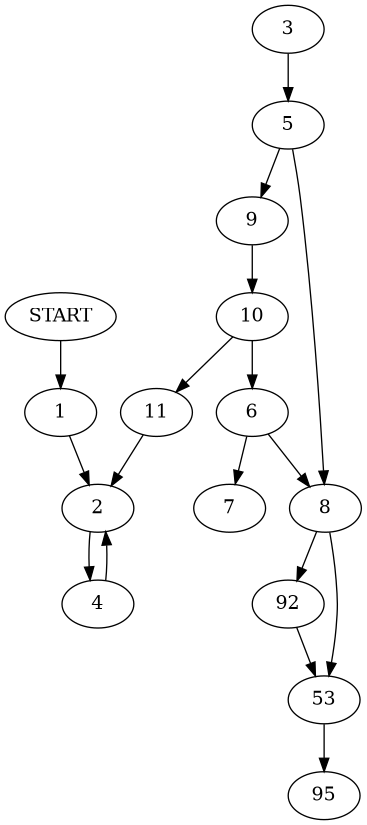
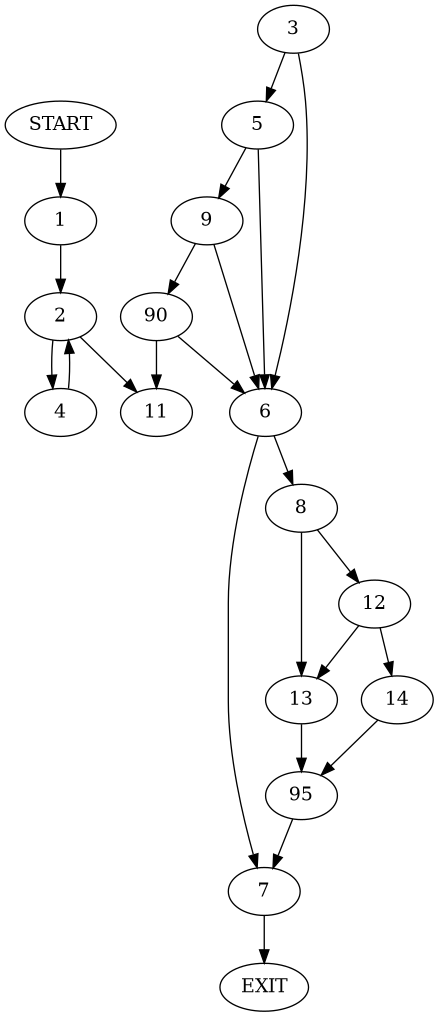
edge "3" -> "6": added
edge "9" -> "6": added
edge "5" -> "8": now "5" -> "6"
node "10": label "10" -> "90"
edge "11" -> "2": reversed
node "92": label "92" -> "12"
node "53": label "53" -> "13"
node "14": added
edge "95" -> "7": added
node "EXIT": added
